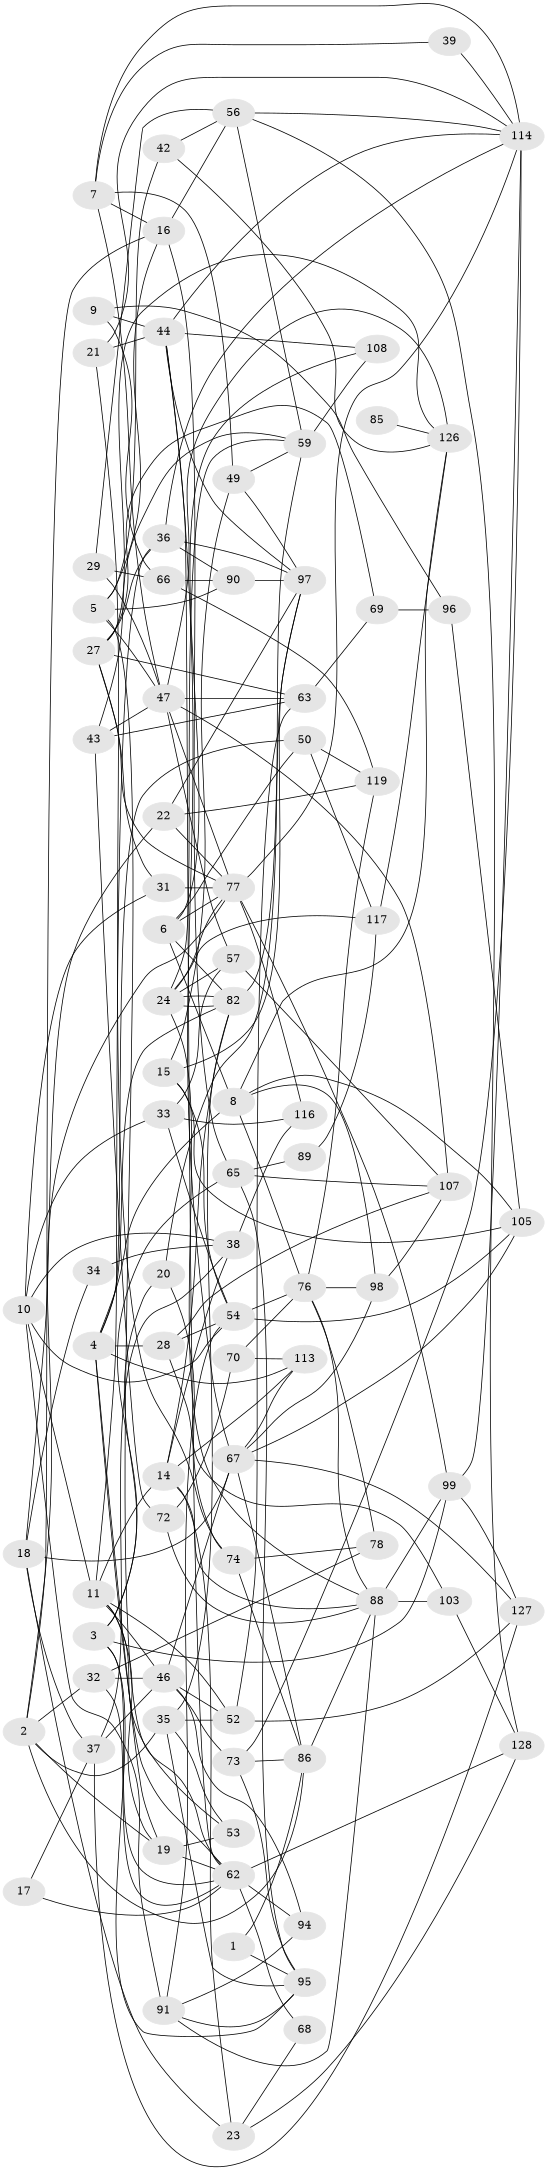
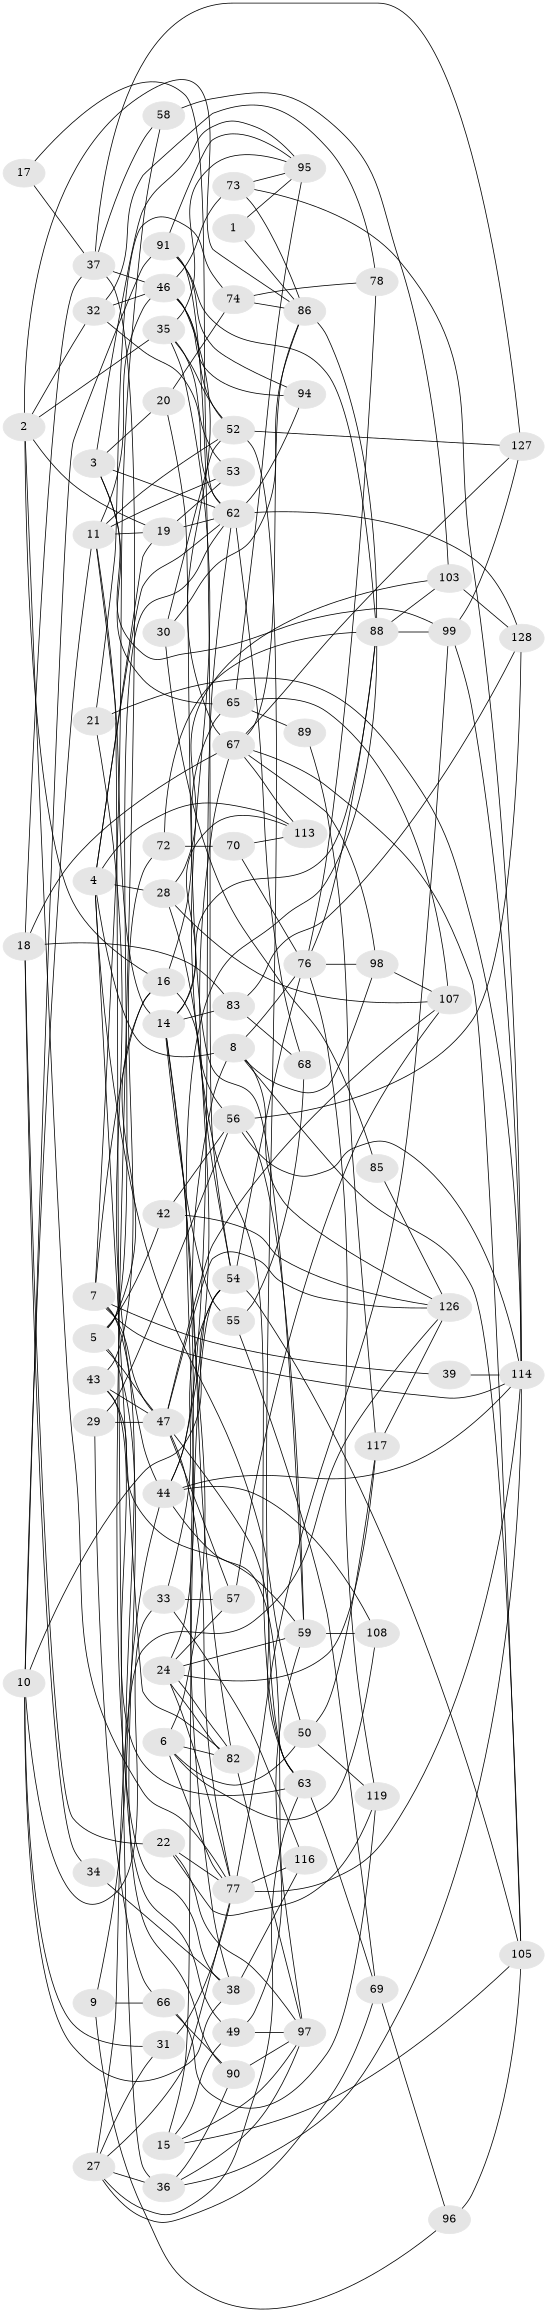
node "58": added
node "30": added
node "55": added
edge "82" -- "35": now "63" -- "35"
node "23": label "23" -> "83"
